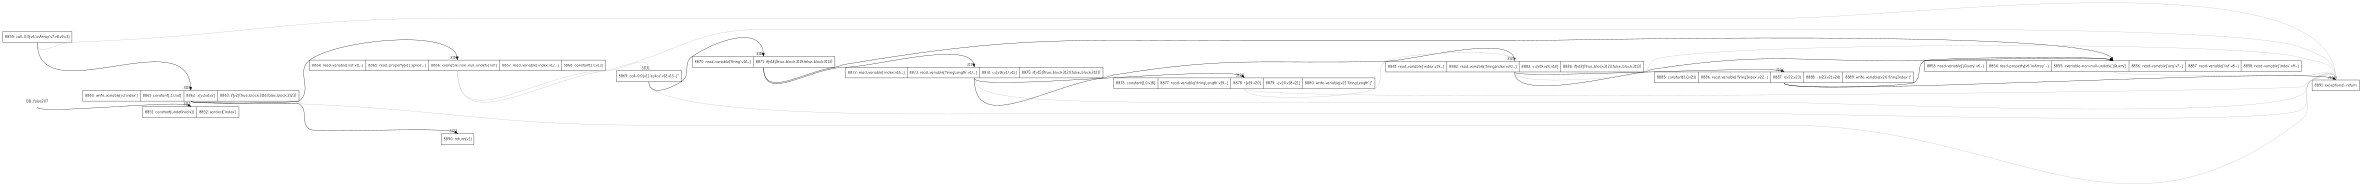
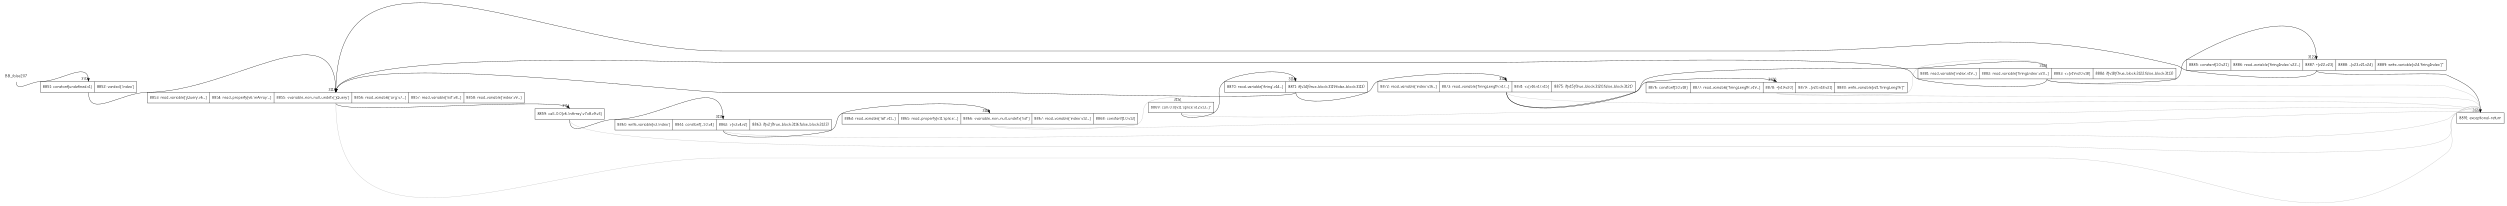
edge "8851: constant[undefined,v1]" -> "8853: read-variable['jQuery',v6,-]": added
edge "8853: read-variable['jQuery',v6,-]" -> "8859: call-0:0[v6,'inArray',v7,v8,v9,v3]": added
node "8890: return[v1]": removed
